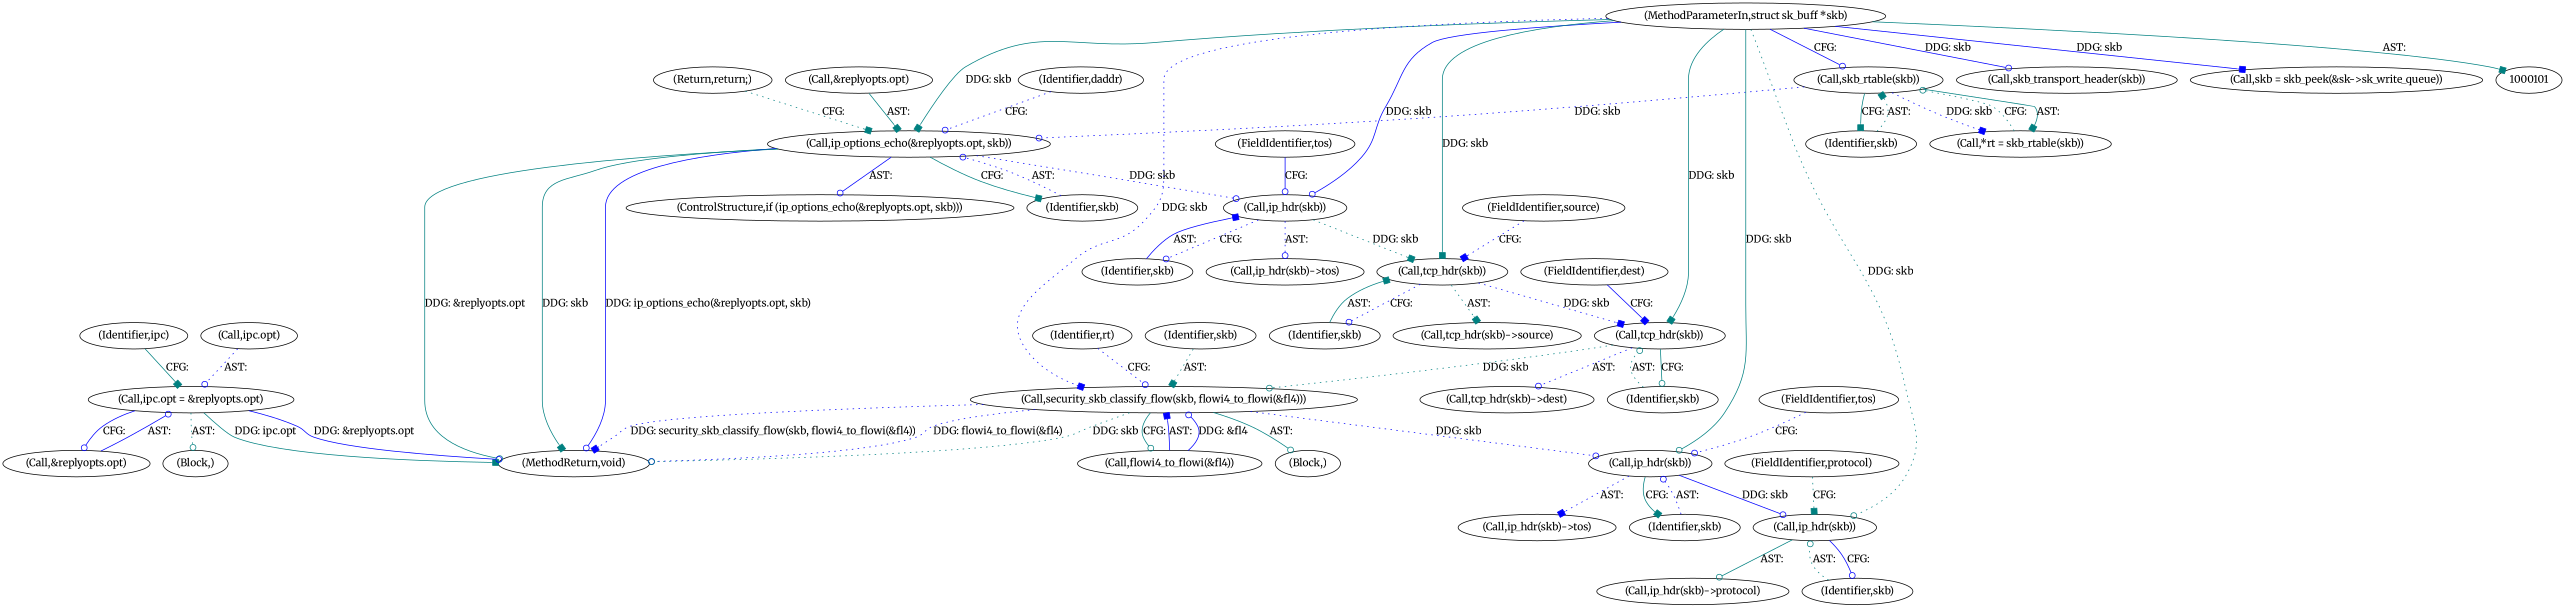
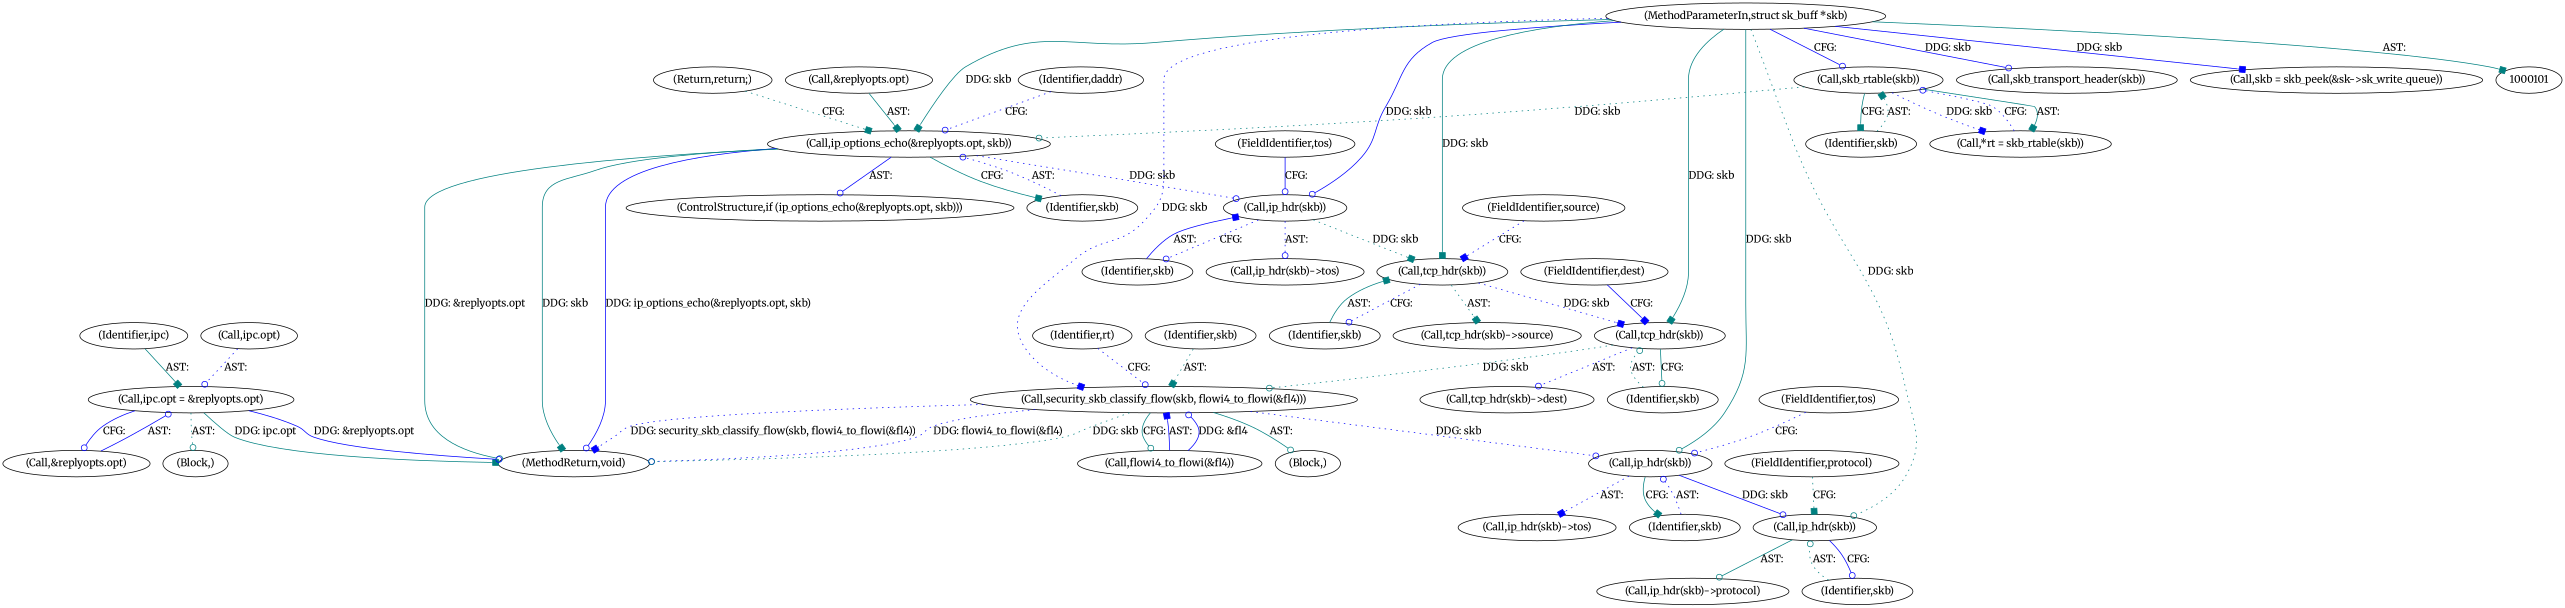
edge "(Call,*rt = skb_rtable(skb))" -> "(Call,skb_rtable(skb))": color teal -> blue
edge "(Call,skb_rtable(skb))" -> "(Call,ip_options_echo(&replyopts.opt, skb))": color blue -> teal
edge "(Identifier,ipc)" -> "(Call,ipc.opt = &replyopts.opt)": label "CFG: " -> "AST: "
